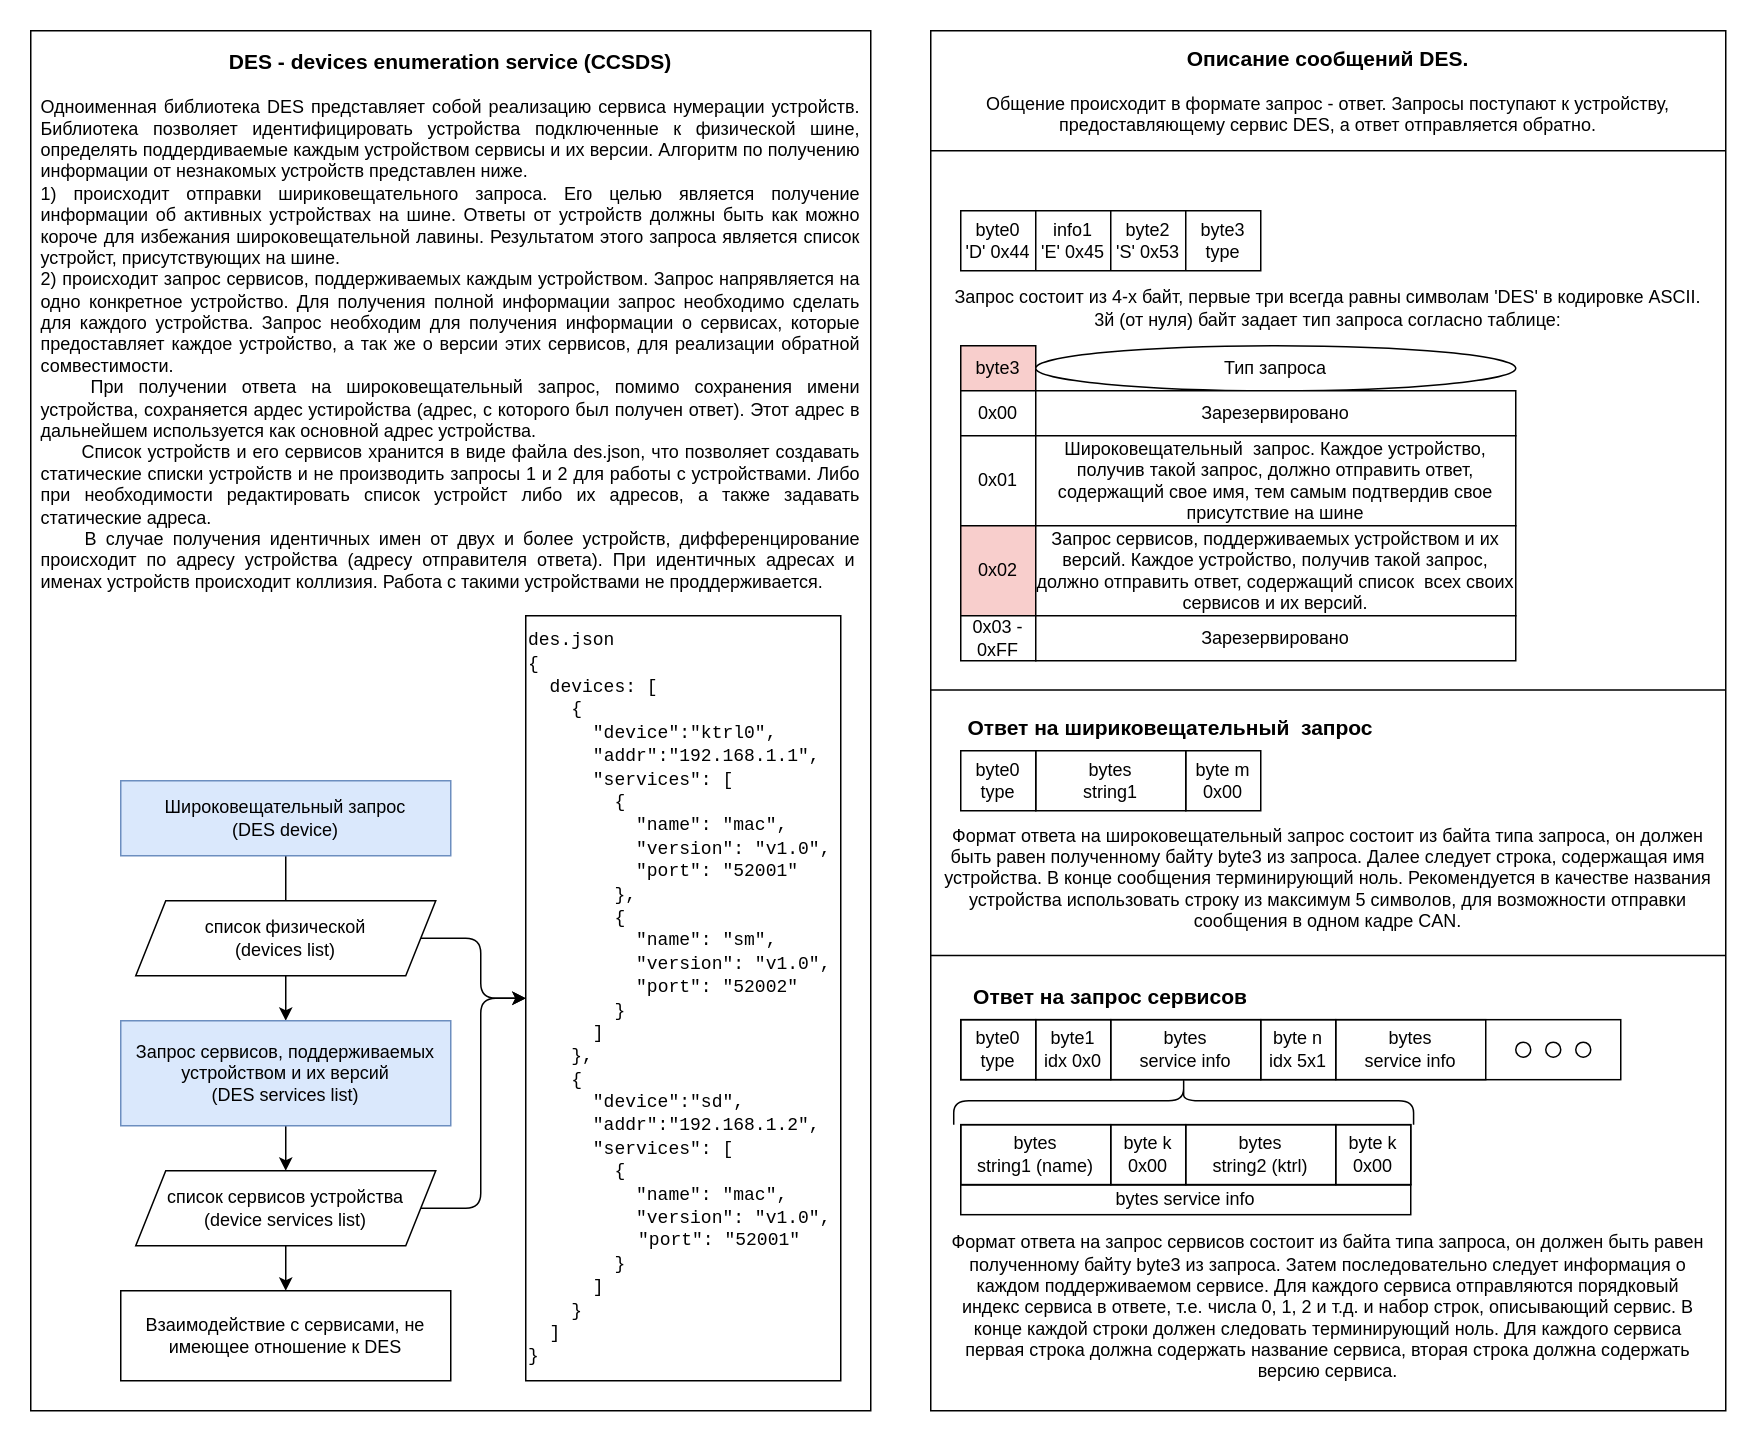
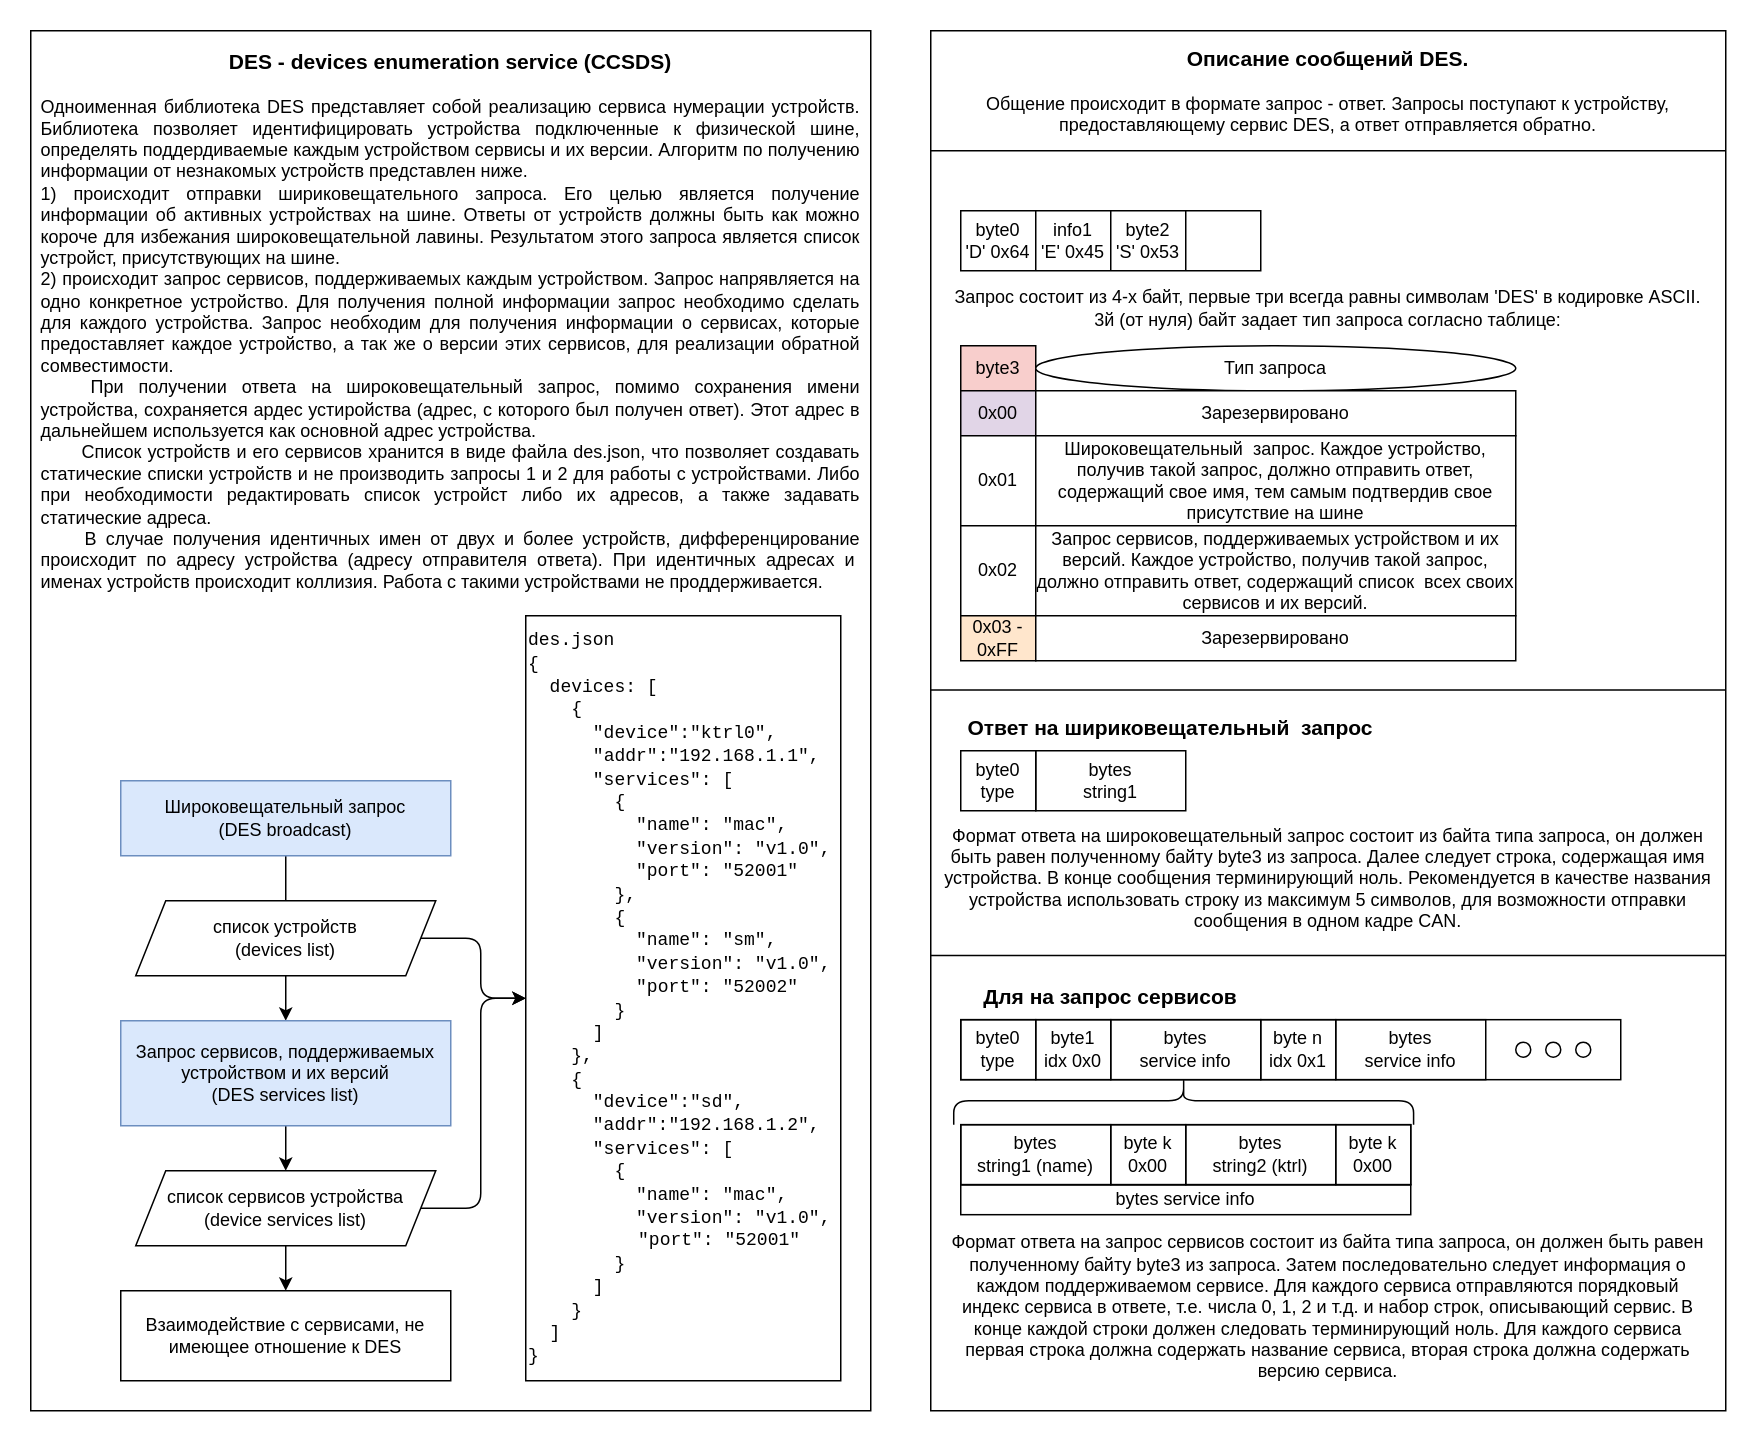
node "byte0 'D' 0x44": label "byte0 'D' 0x44" -> "byte0 'D' 0x64"
node "byte3 type": removed
node "0x00": fillcolor #ffffff -> #e1d5e7
node "0x02": fillcolor #f8cecc -> #ffffff
node "0x03 - 0xFF": fillcolor #ffffff -> #ffe6cc
node "byte m 0x00": removed
node "Широковещательный запрос (DES device)": label "Широковещательный запрос (DES device)" -> "Широковещательный запрос (DES broadcast)"
node "список физической (devices list)": label "список физической (devices list)" -> "список устройств (devices list)"
node "Ответ на запрос сервисов": label "Ответ на запрос сервисов" -> "Для на запрос сервисов"
node "byte n idx 5x1": label "byte n idx 5x1" -> "byte n idx 0x1"
